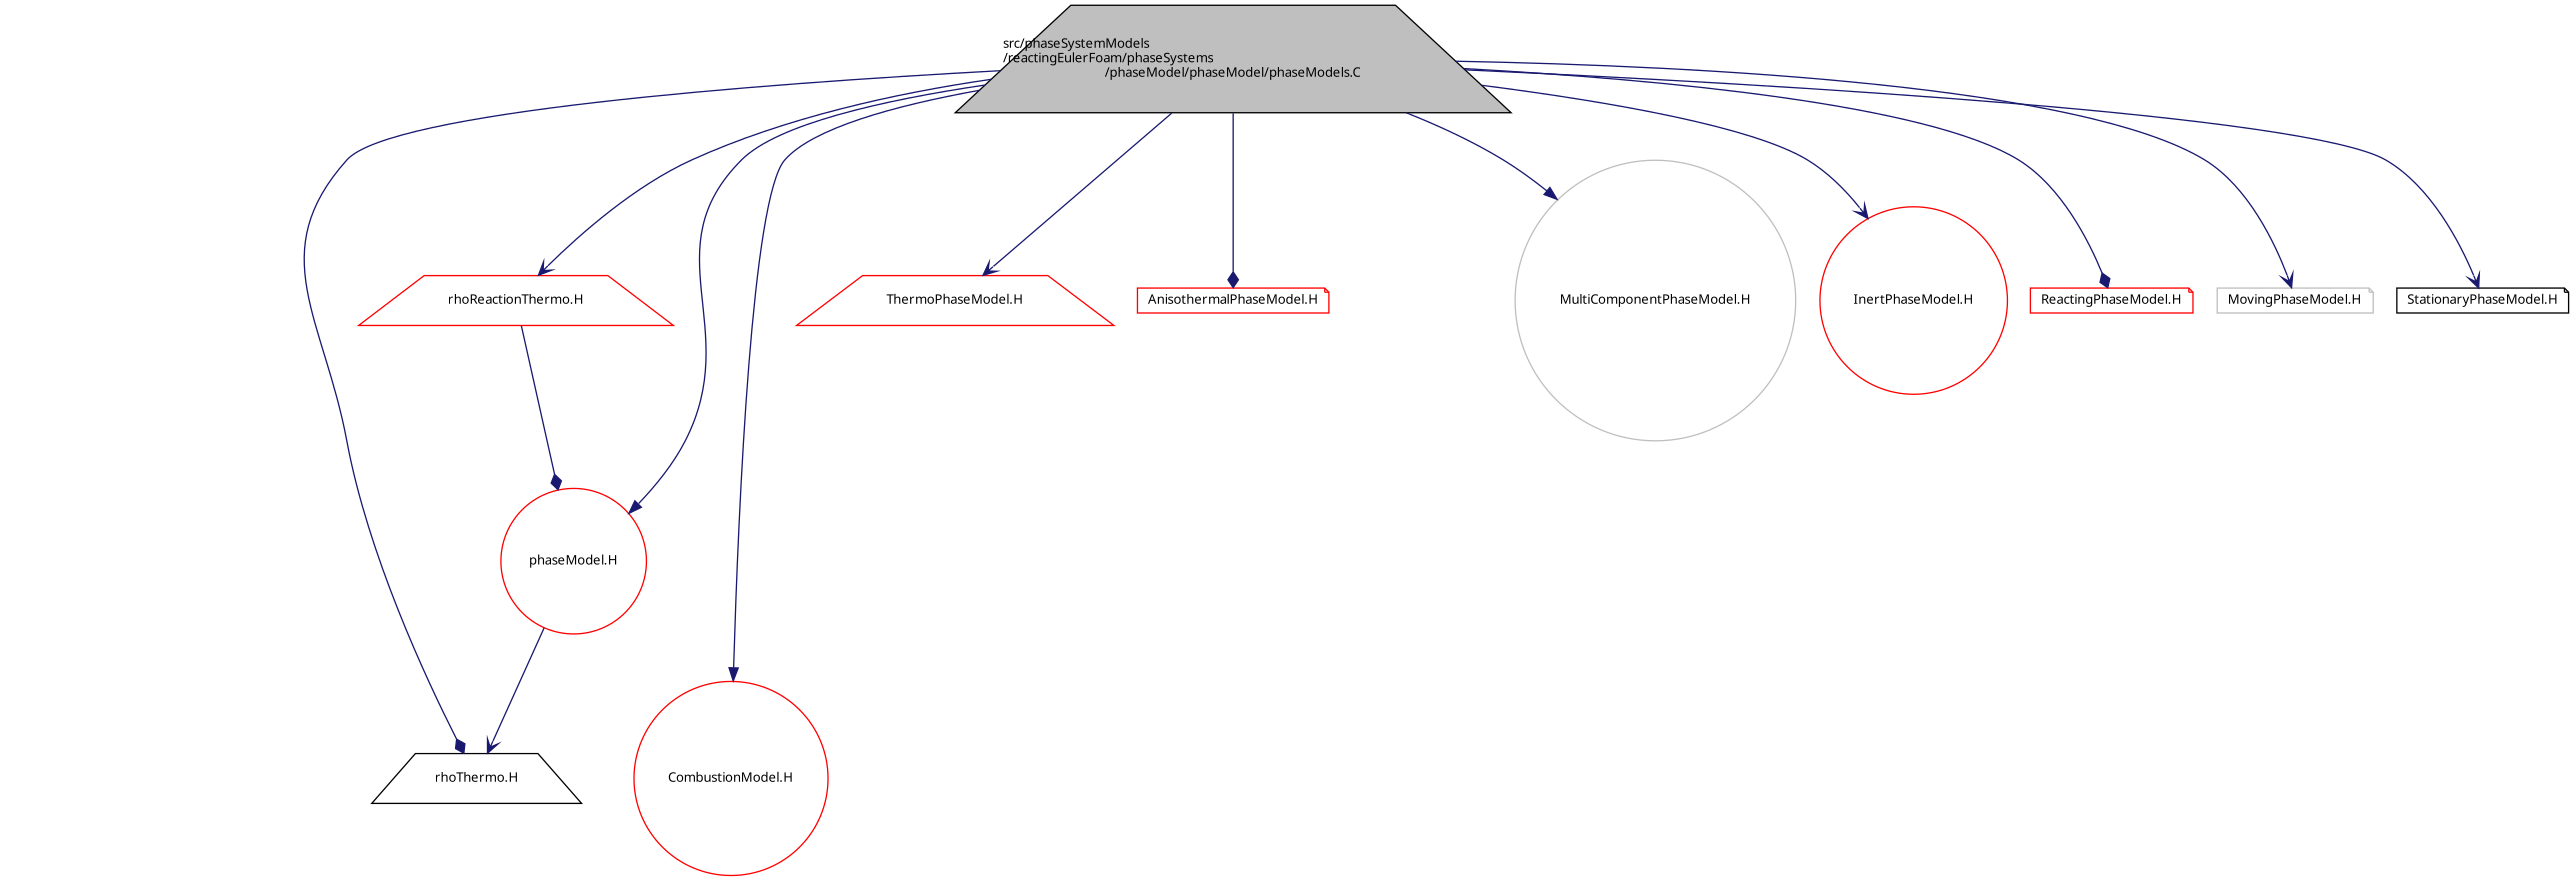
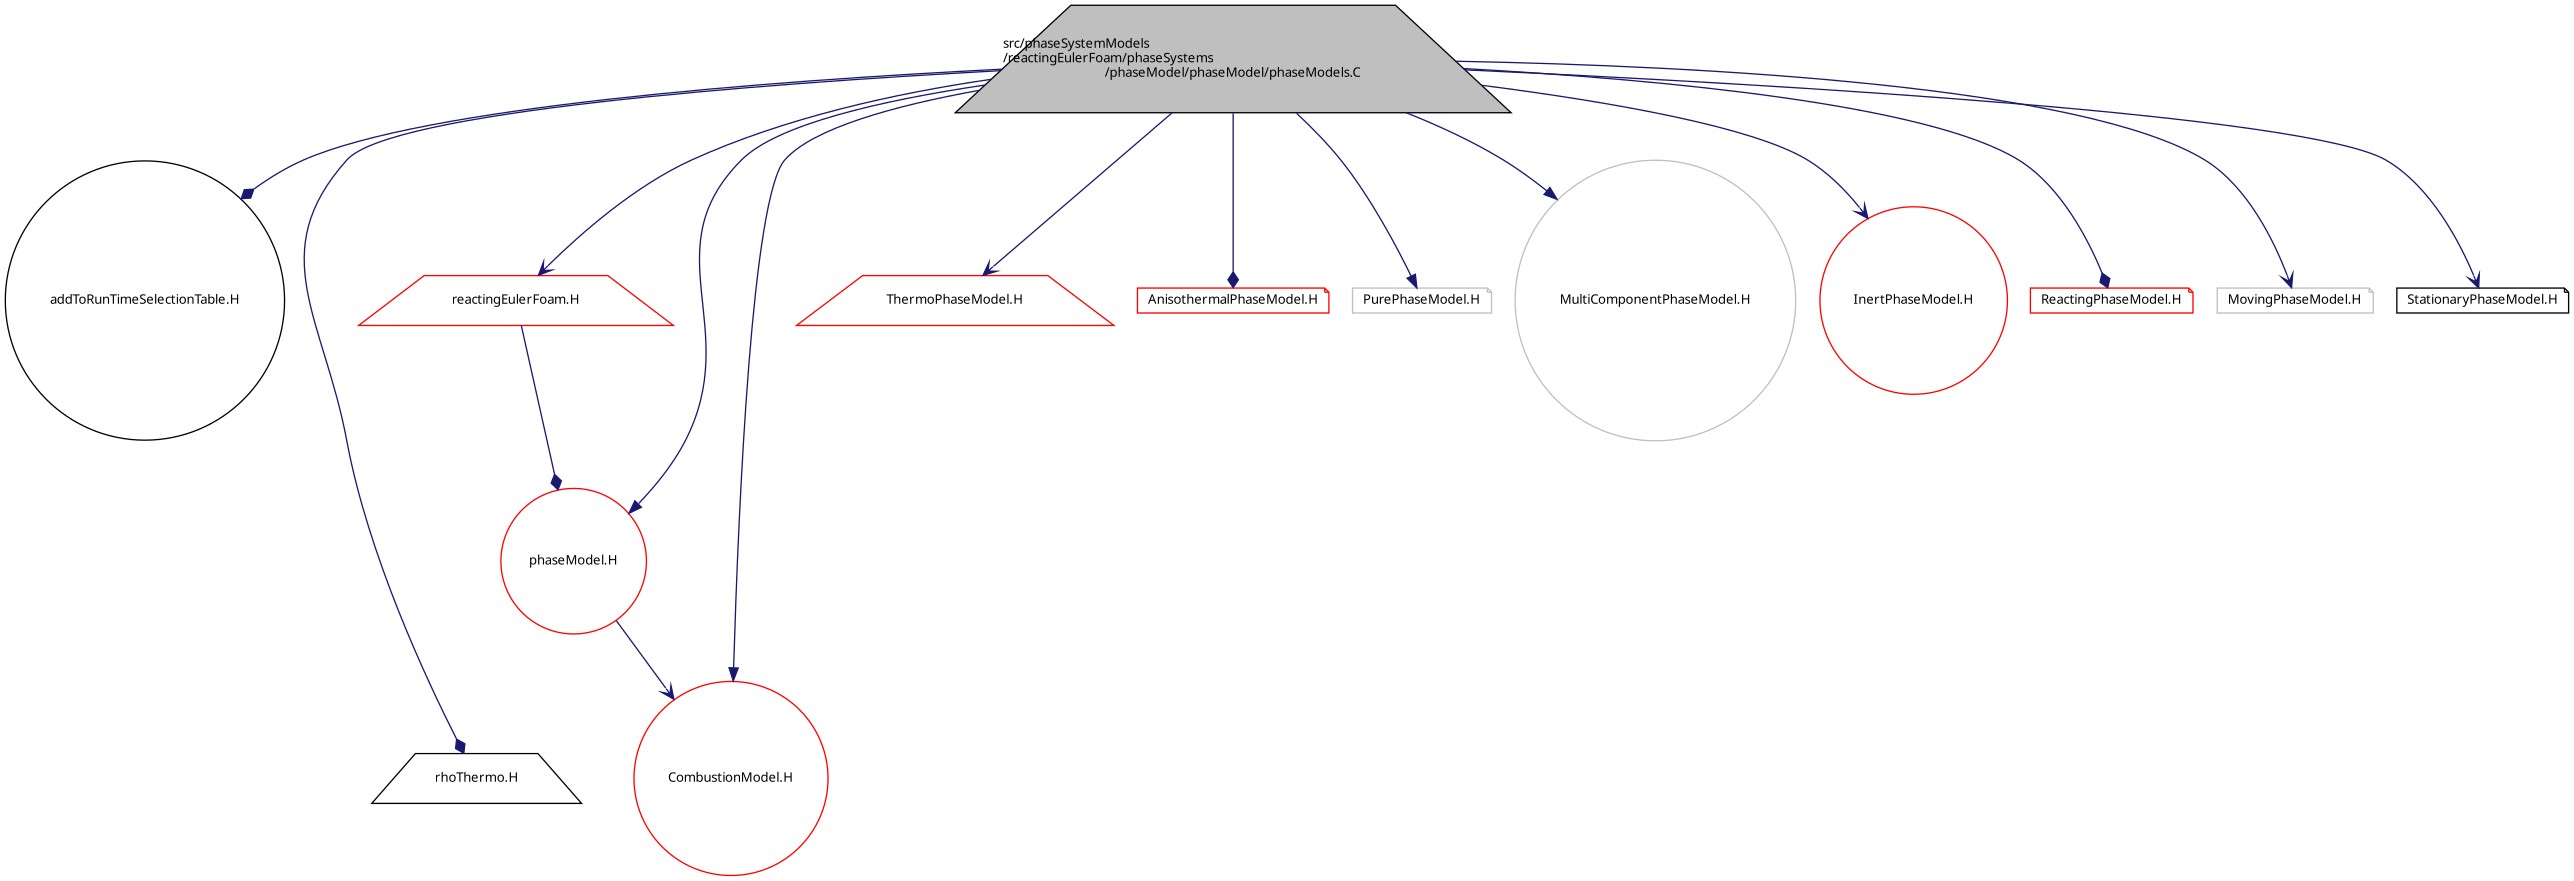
node "addToRunTimeSelectionTable.H": added
node "rhoReactionThermo.H": label "rhoReactionThermo.H" -> "reactingEulerFoam.H"
node "PurePhaseModel.H": added
edge "phaseModel.H" -> "rhoThermo.H": now "phaseModel.H" -> "CombustionModel.H"
